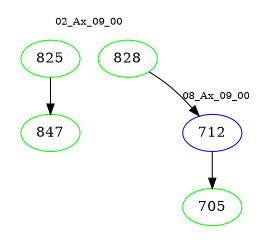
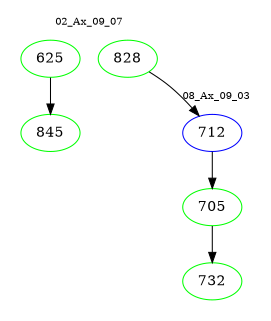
cluster "02_Ax_09_00": label "02_Ax_09_00" -> "02_Ax_09_07"
node "825": label "825" -> "625"
cluster "08_Ax_09_00": label "08_Ax_09_00" -> "08_Ax_09_03"
node "847": label "847" -> "845"
node "732": added
